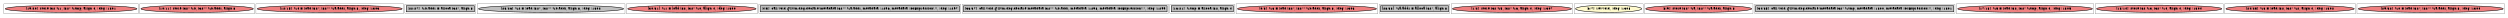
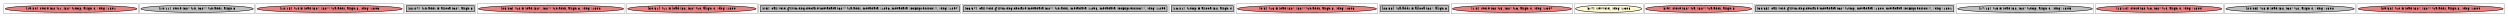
node "[10/11]  store i32* %b, i32** %b.addr, align 8": fillcolor lightcoral -> grey
node "[23/26]  %2 = load i32*, i32** %b.addr, align 8, !dbg !1302": fillcolor grey -> lightcoral
node "[17/18]  %5 = load i32, i32* %tmp, align 4, !dbg !1305": fillcolor lightcoral -> grey
node "[24/25]  %3 = load i32, i32* %2, align 4, !dbg !1302": fillcolor lightcoral -> grey
